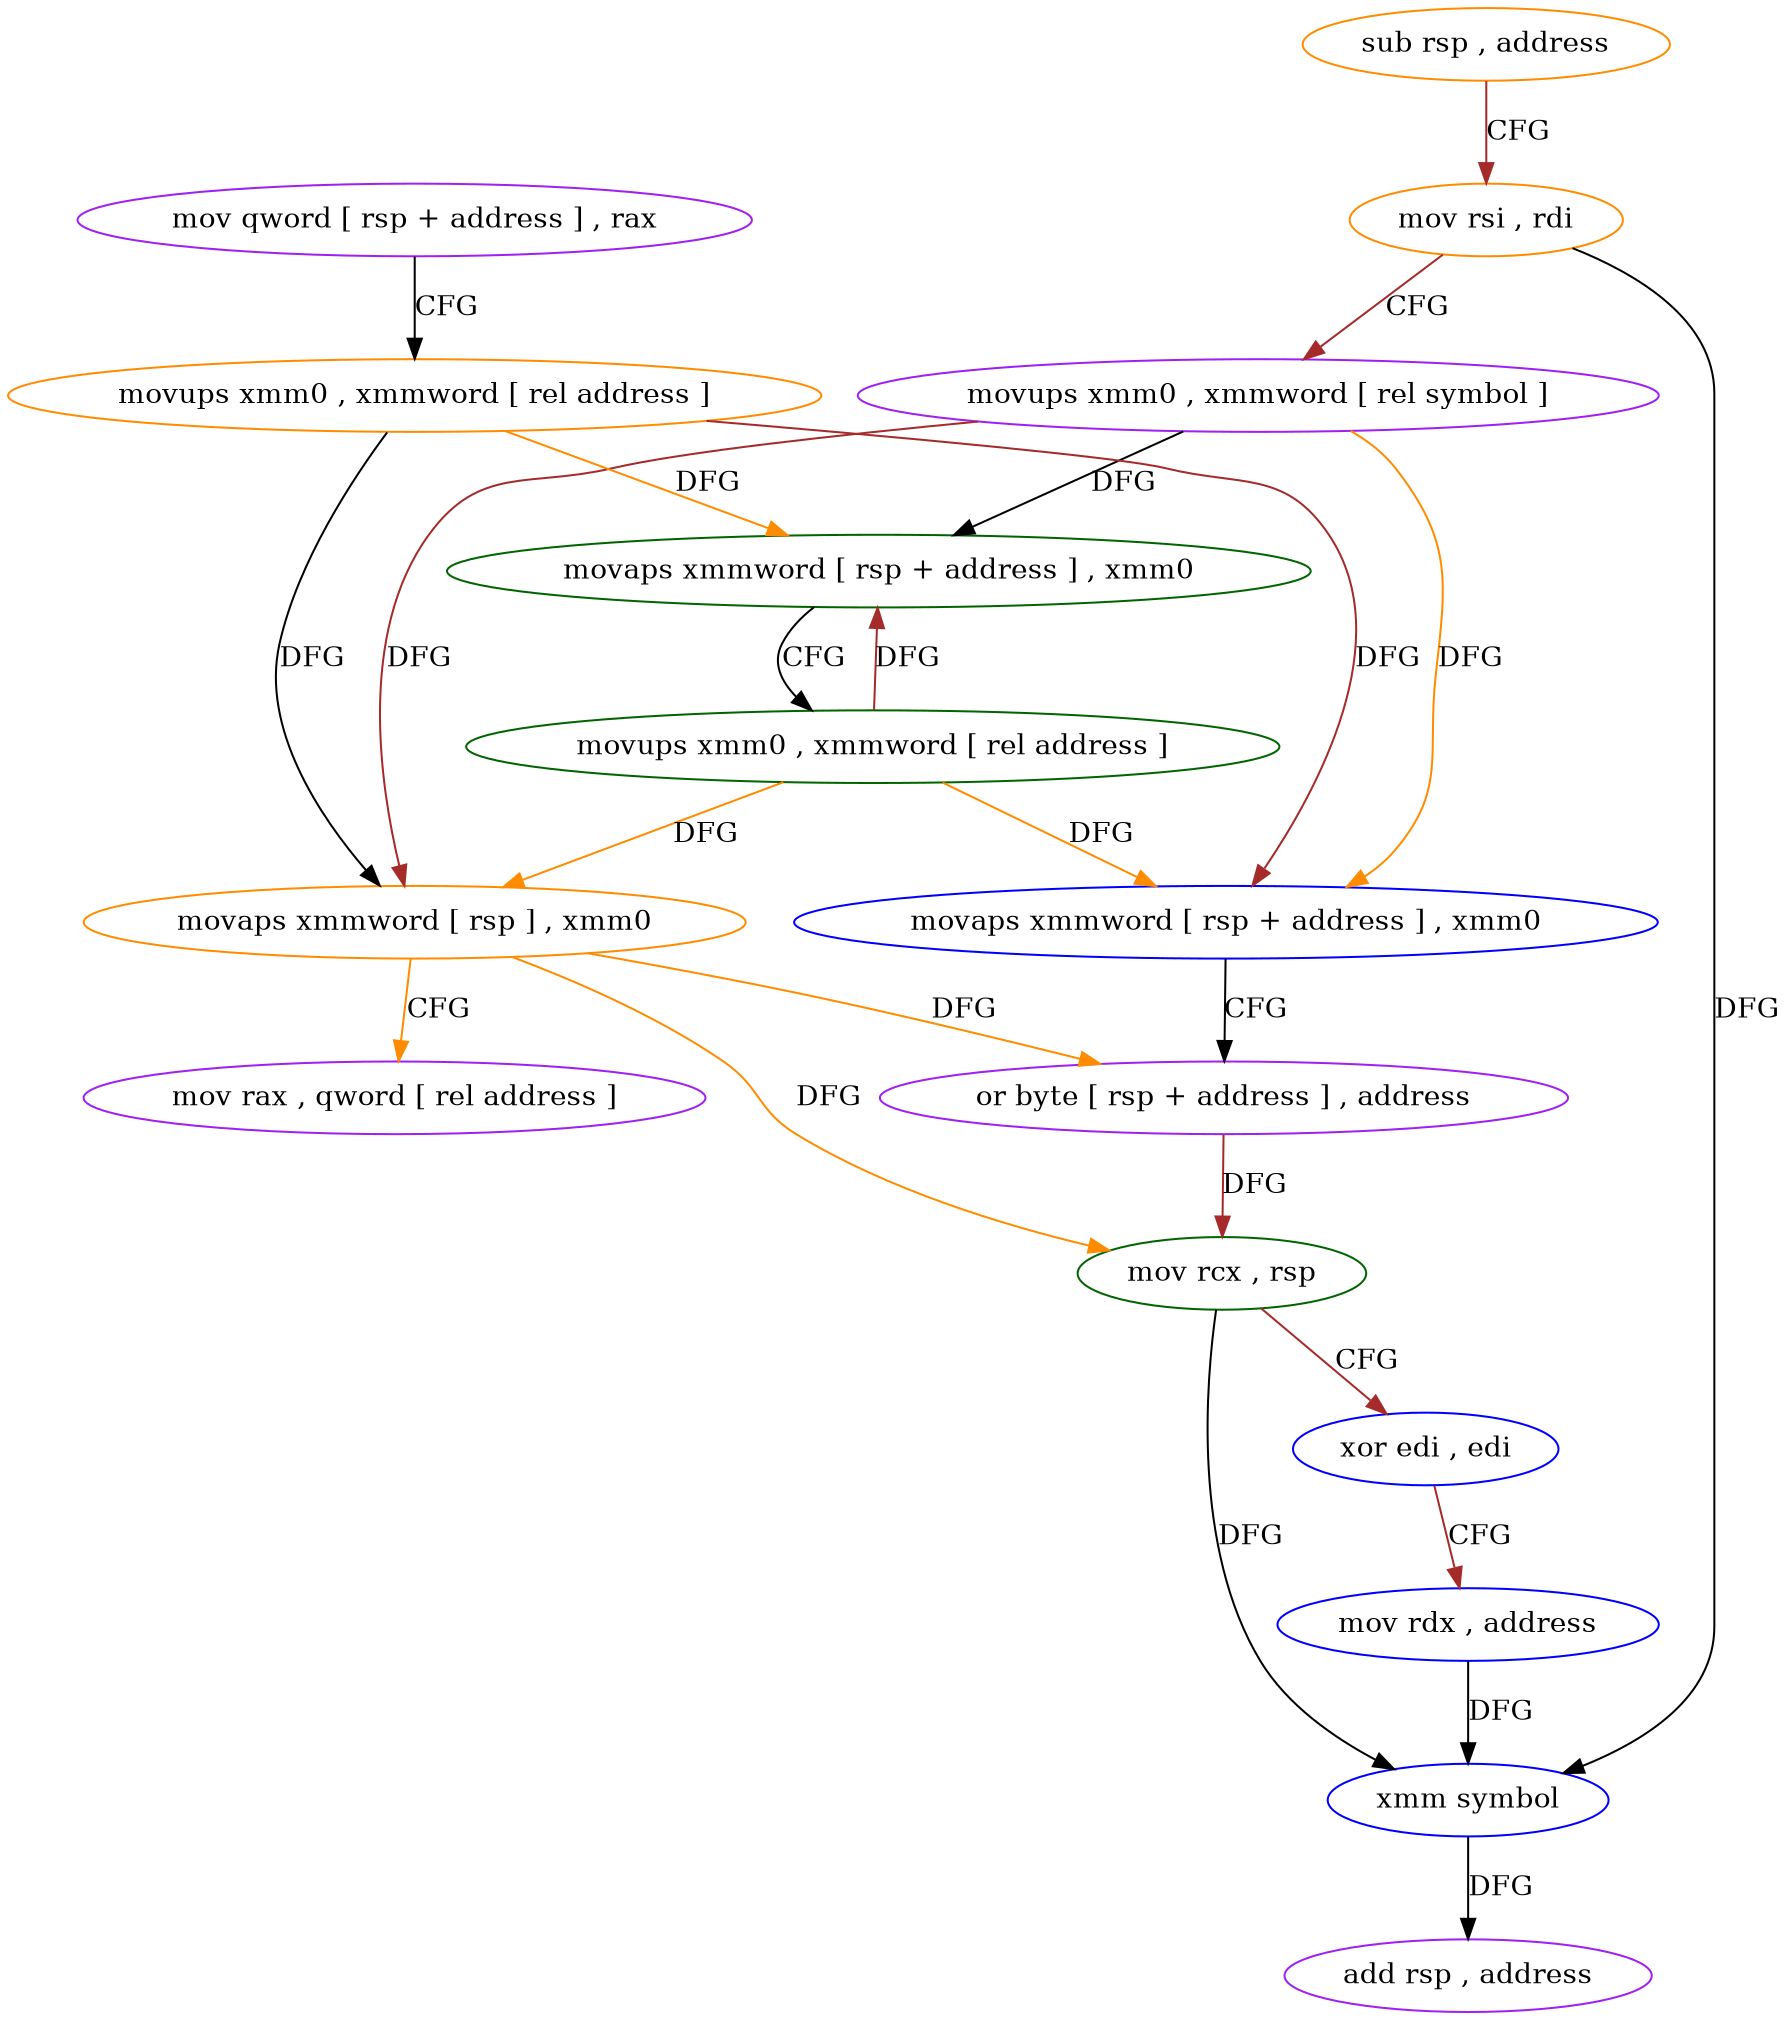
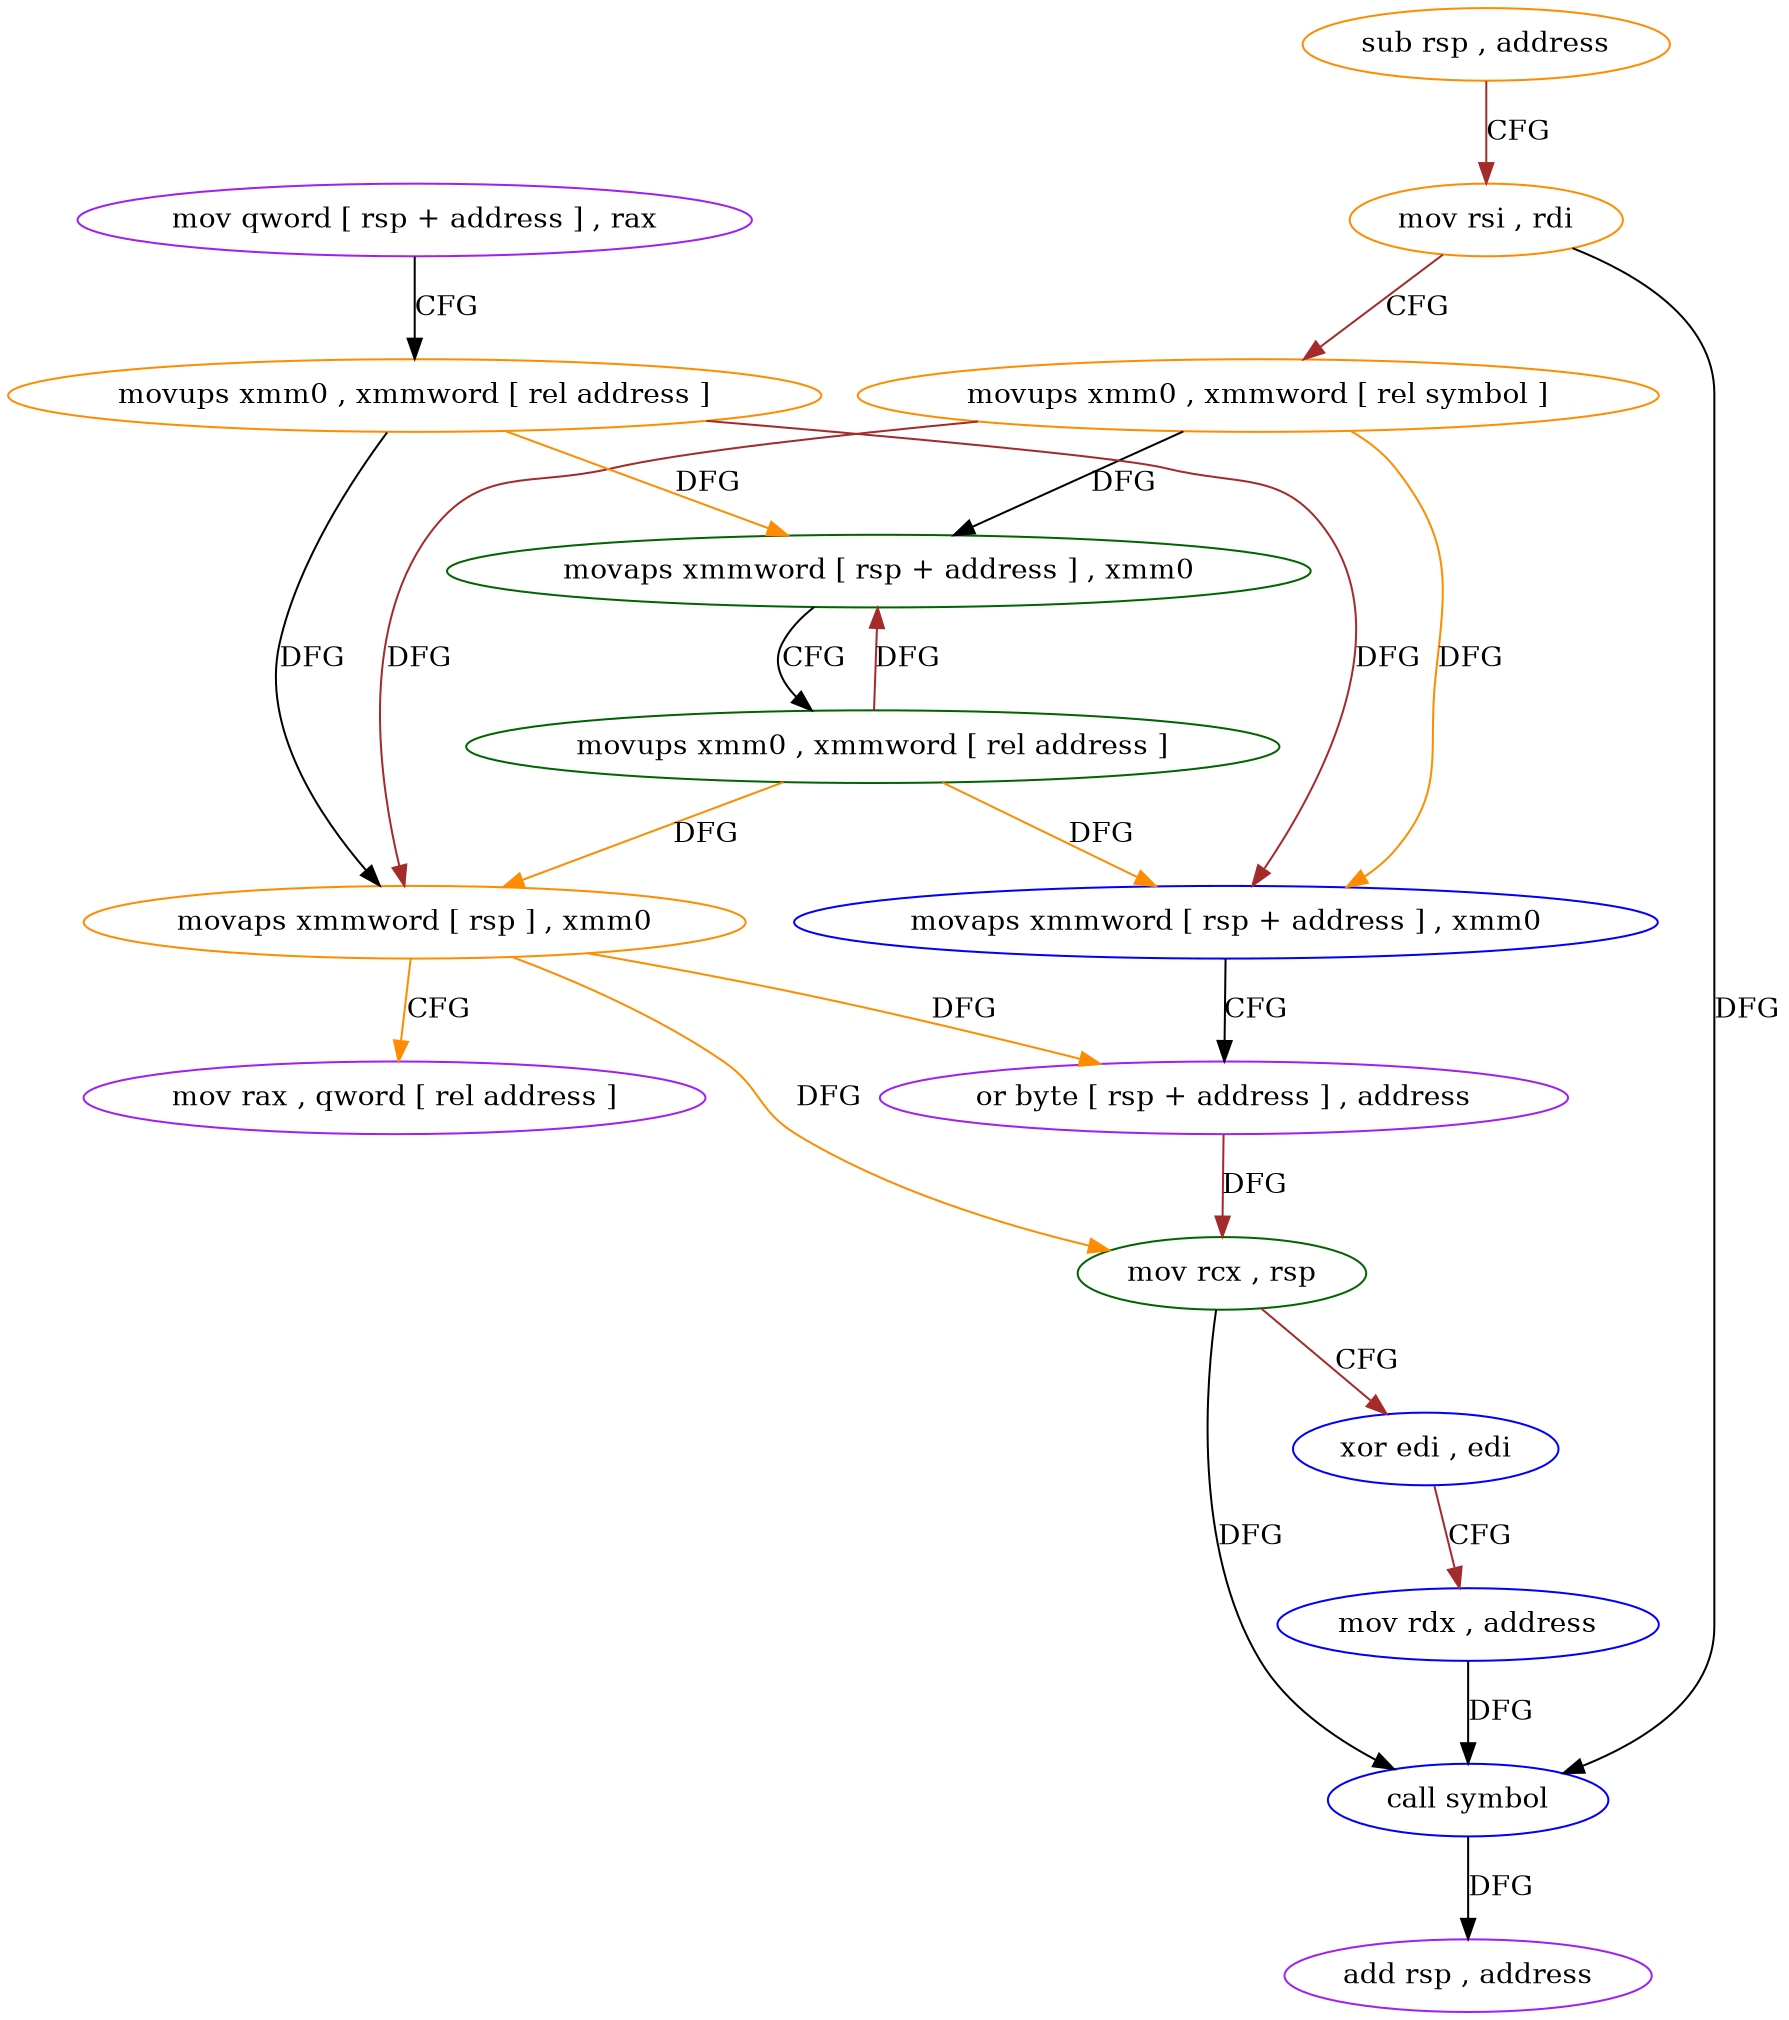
node "movups xmm0 , xmmword [ rel symbol ]": color purple -> darkorange
node "xmm symbol": label "xmm symbol" -> "call symbol"
